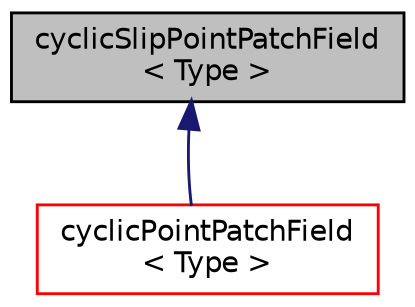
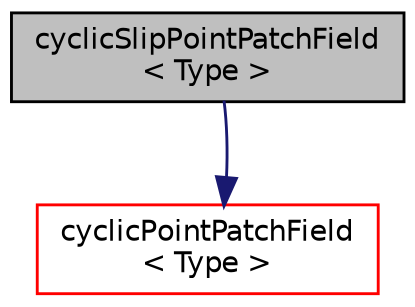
edge "cyclicPointPatchField < Type >" -> "cyclicSlipPointPatchField < Type >": reversed
